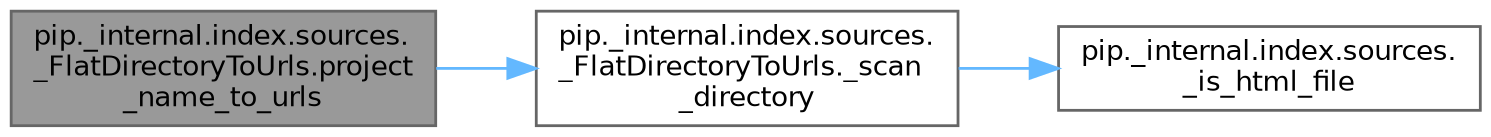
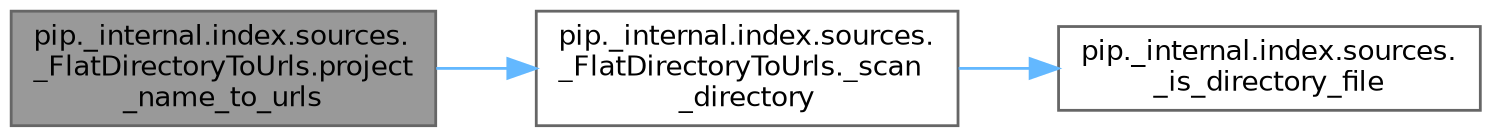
node "pip._internal.index.sources. _is_html_file": label "pip._internal.index.sources. _is_html_file" -> "pip._internal.index.sources. _is_directory_file"
